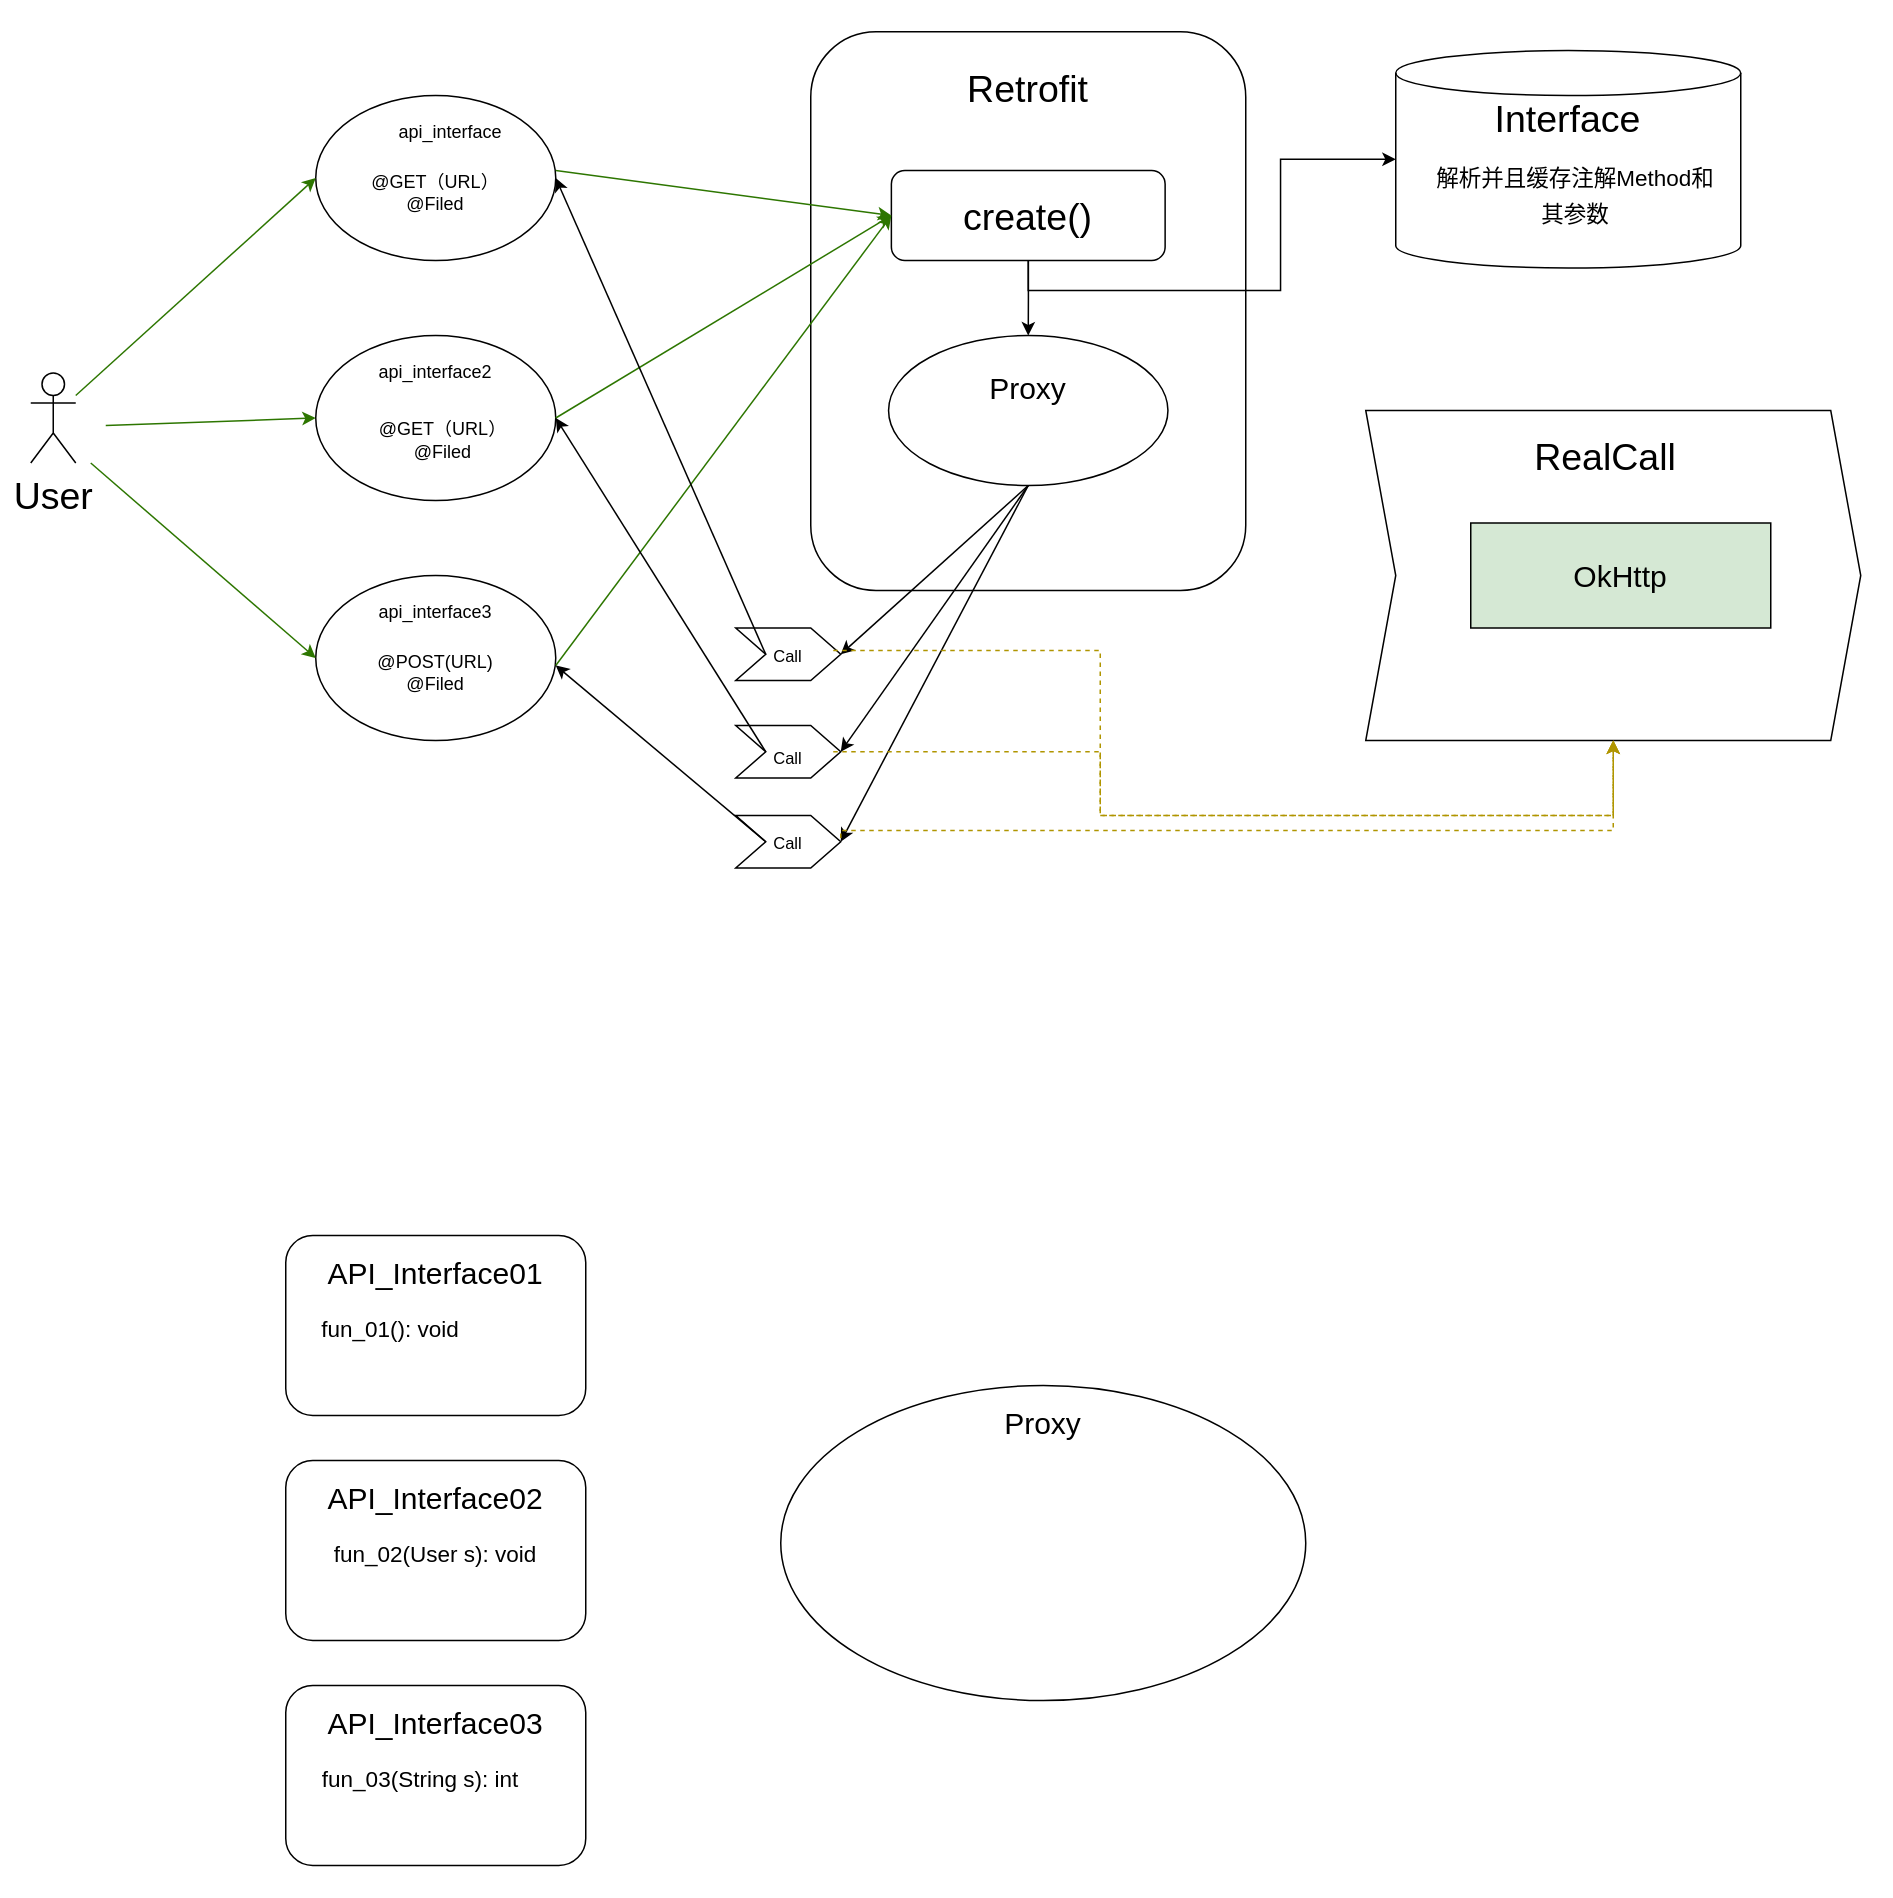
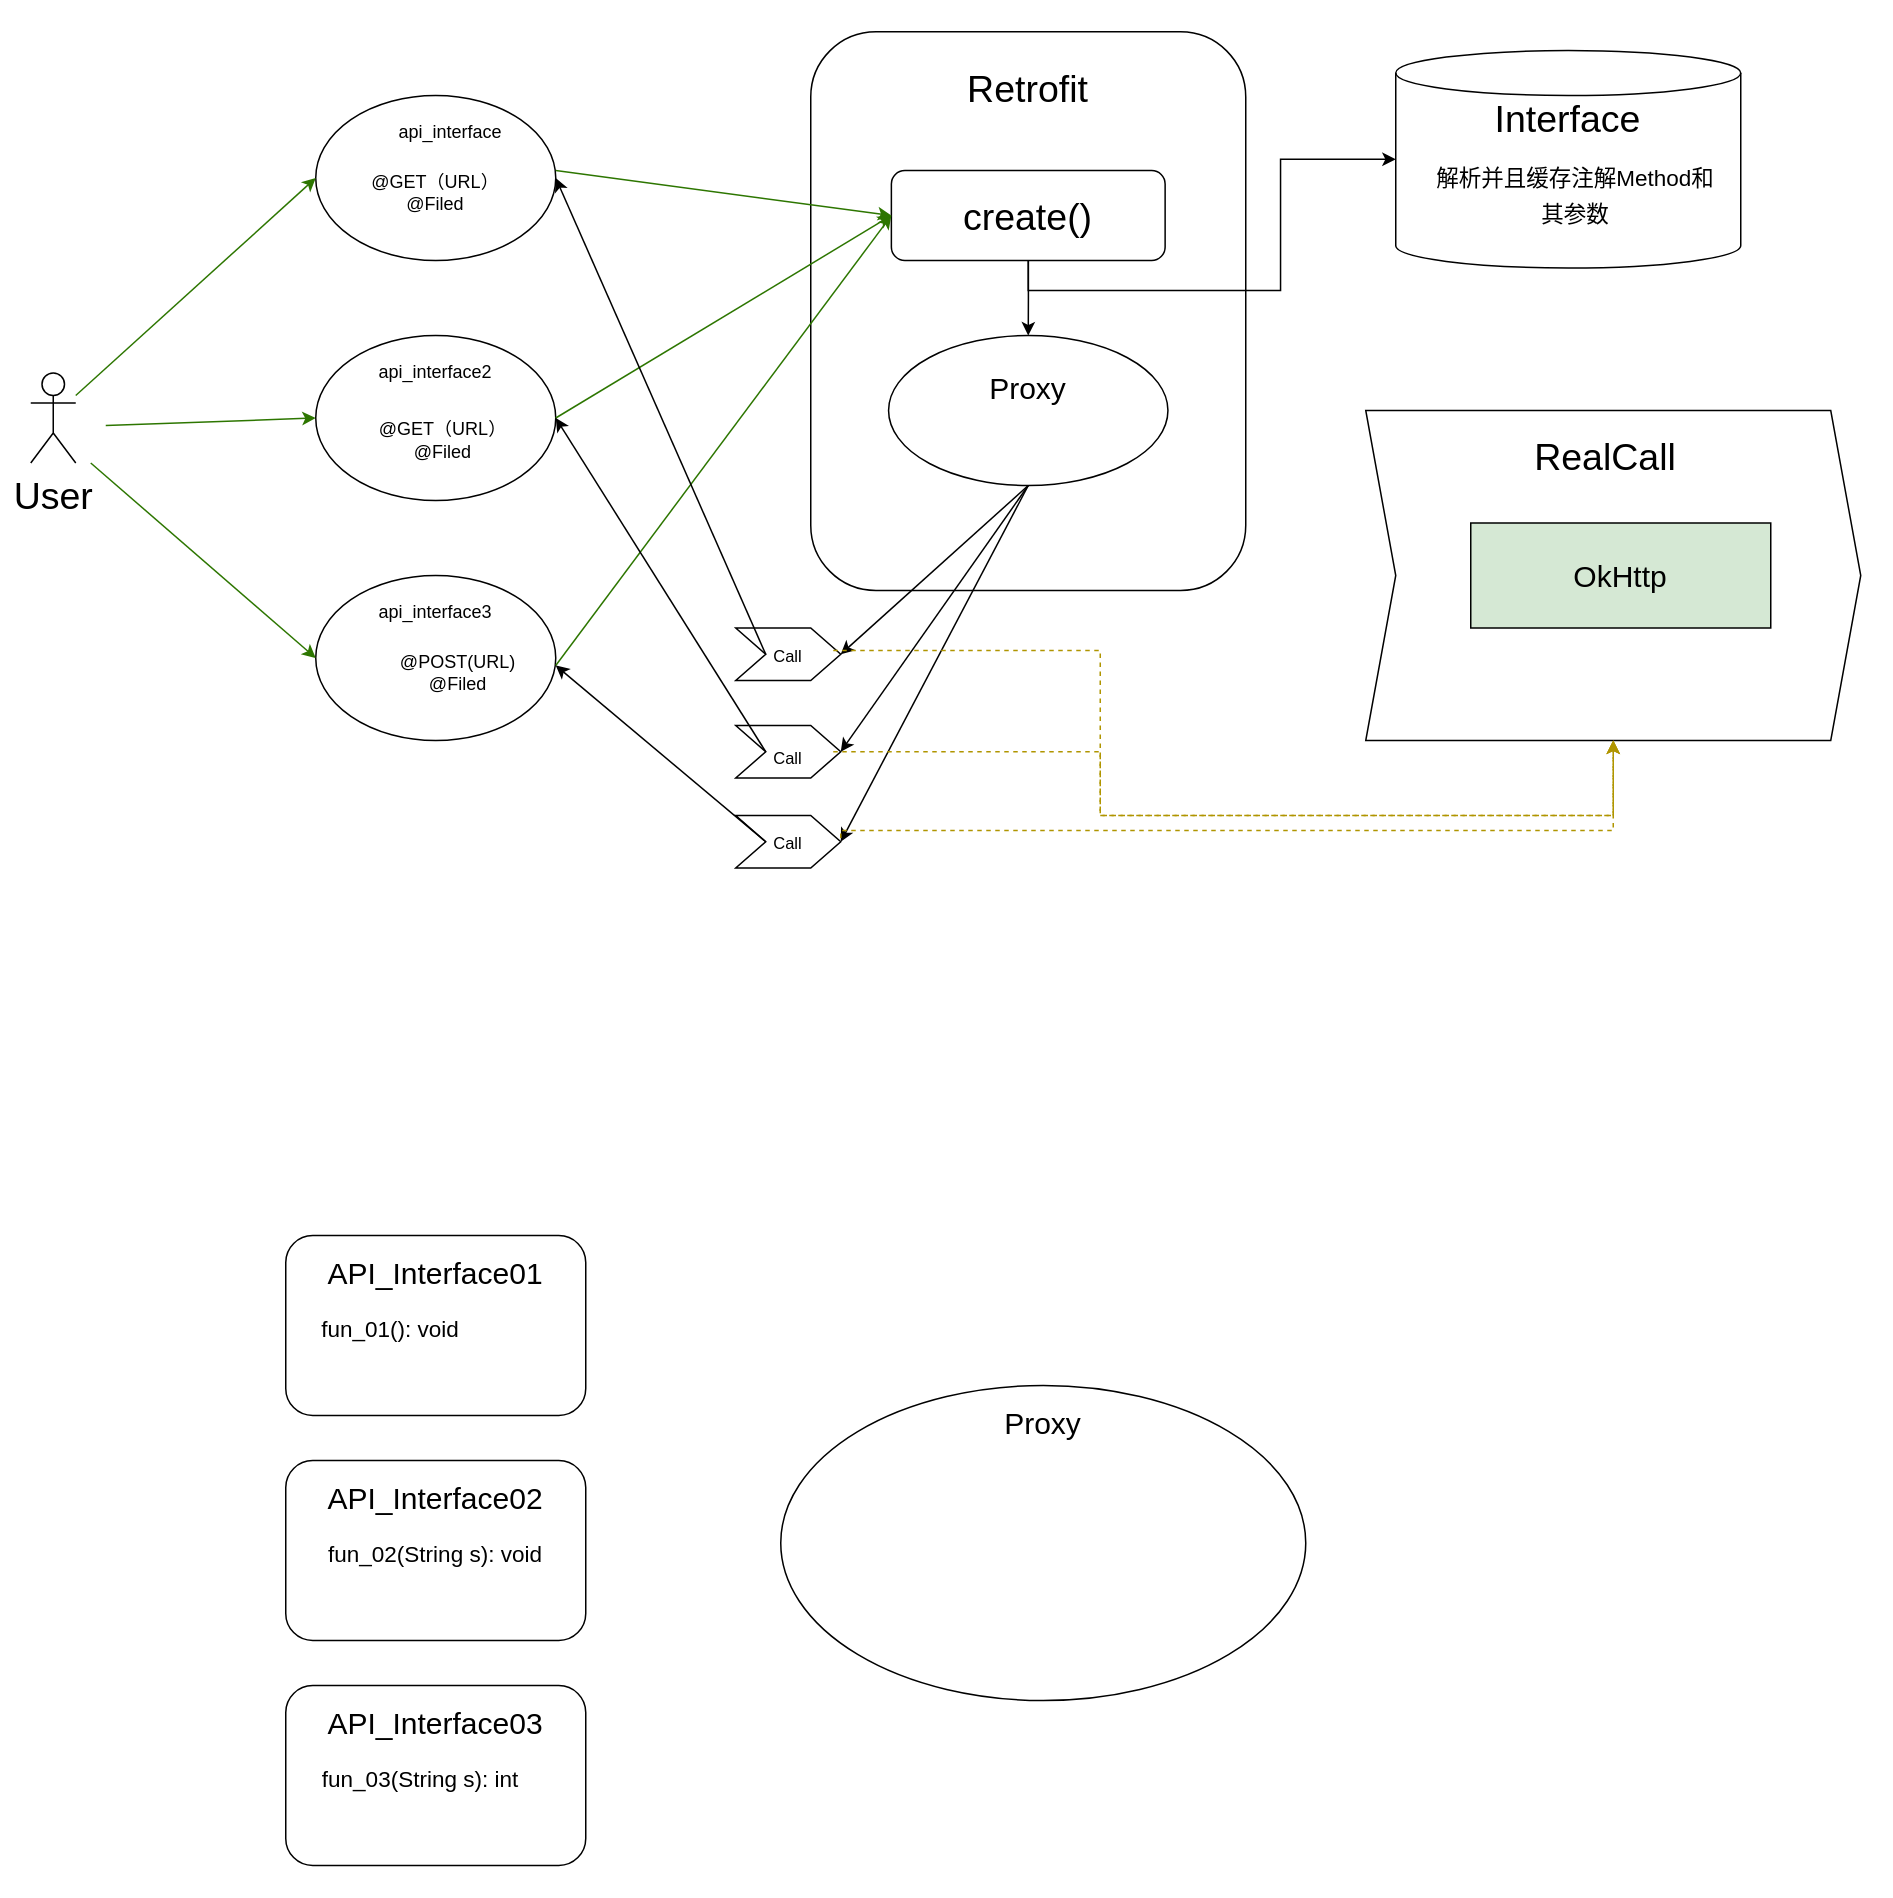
node "@POST(URL) @Filed": moved (436, 673) -> (458, 673)
node "fun_02(User s): void": label "fun_02(User s): void" -> "fun_02(String s): void"
